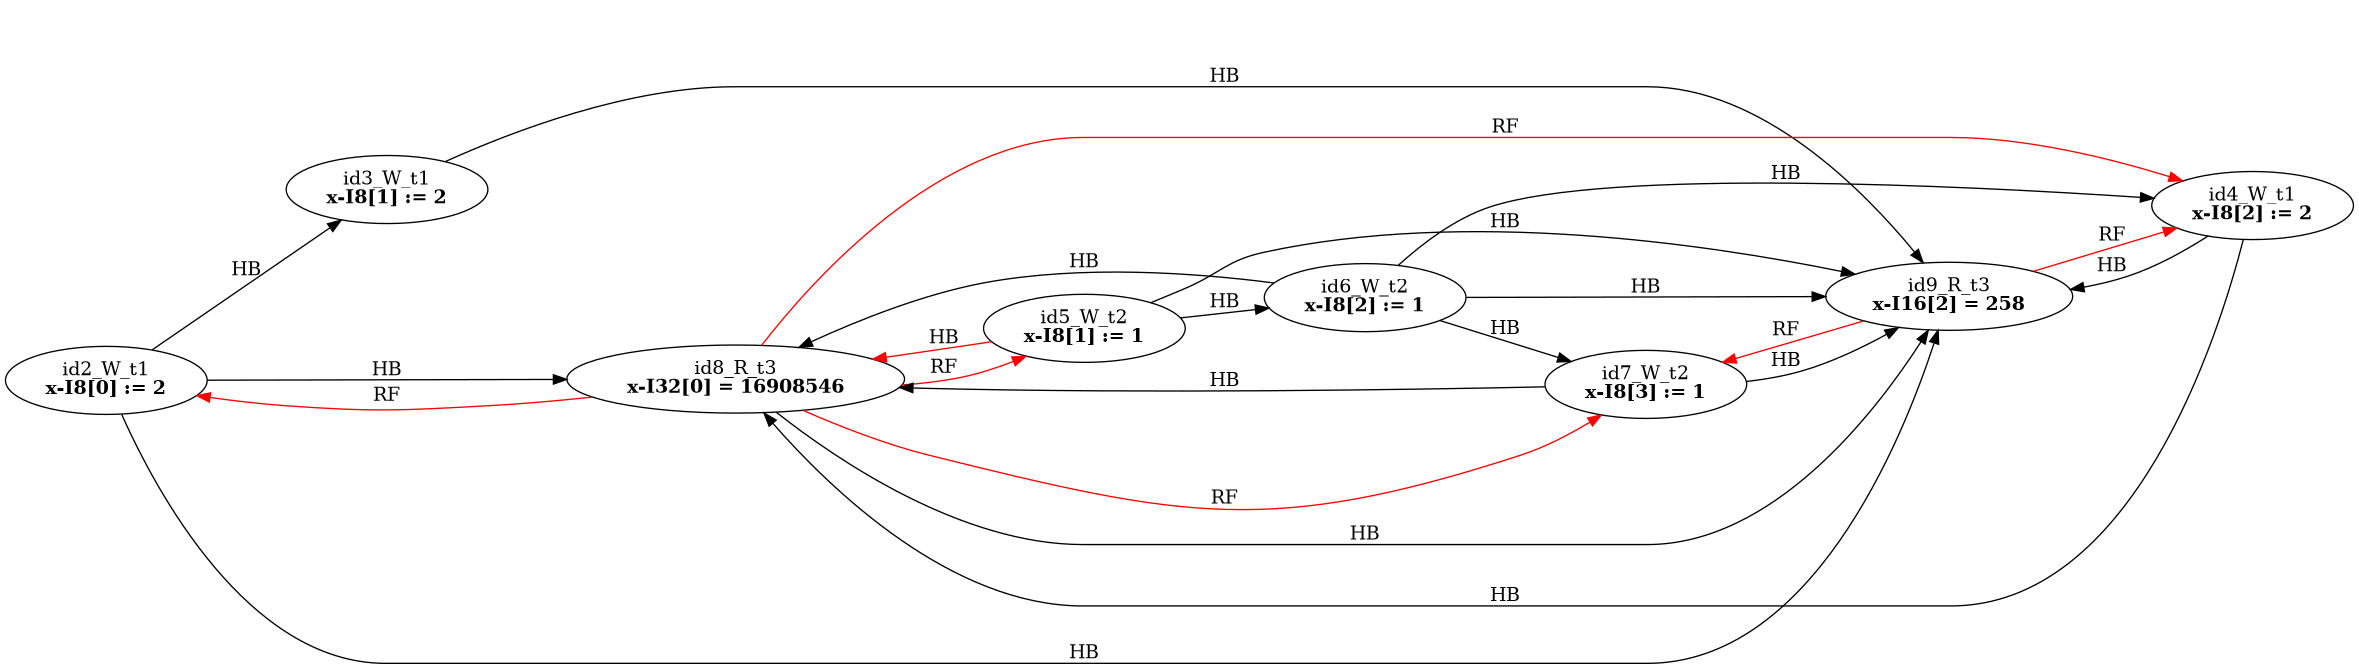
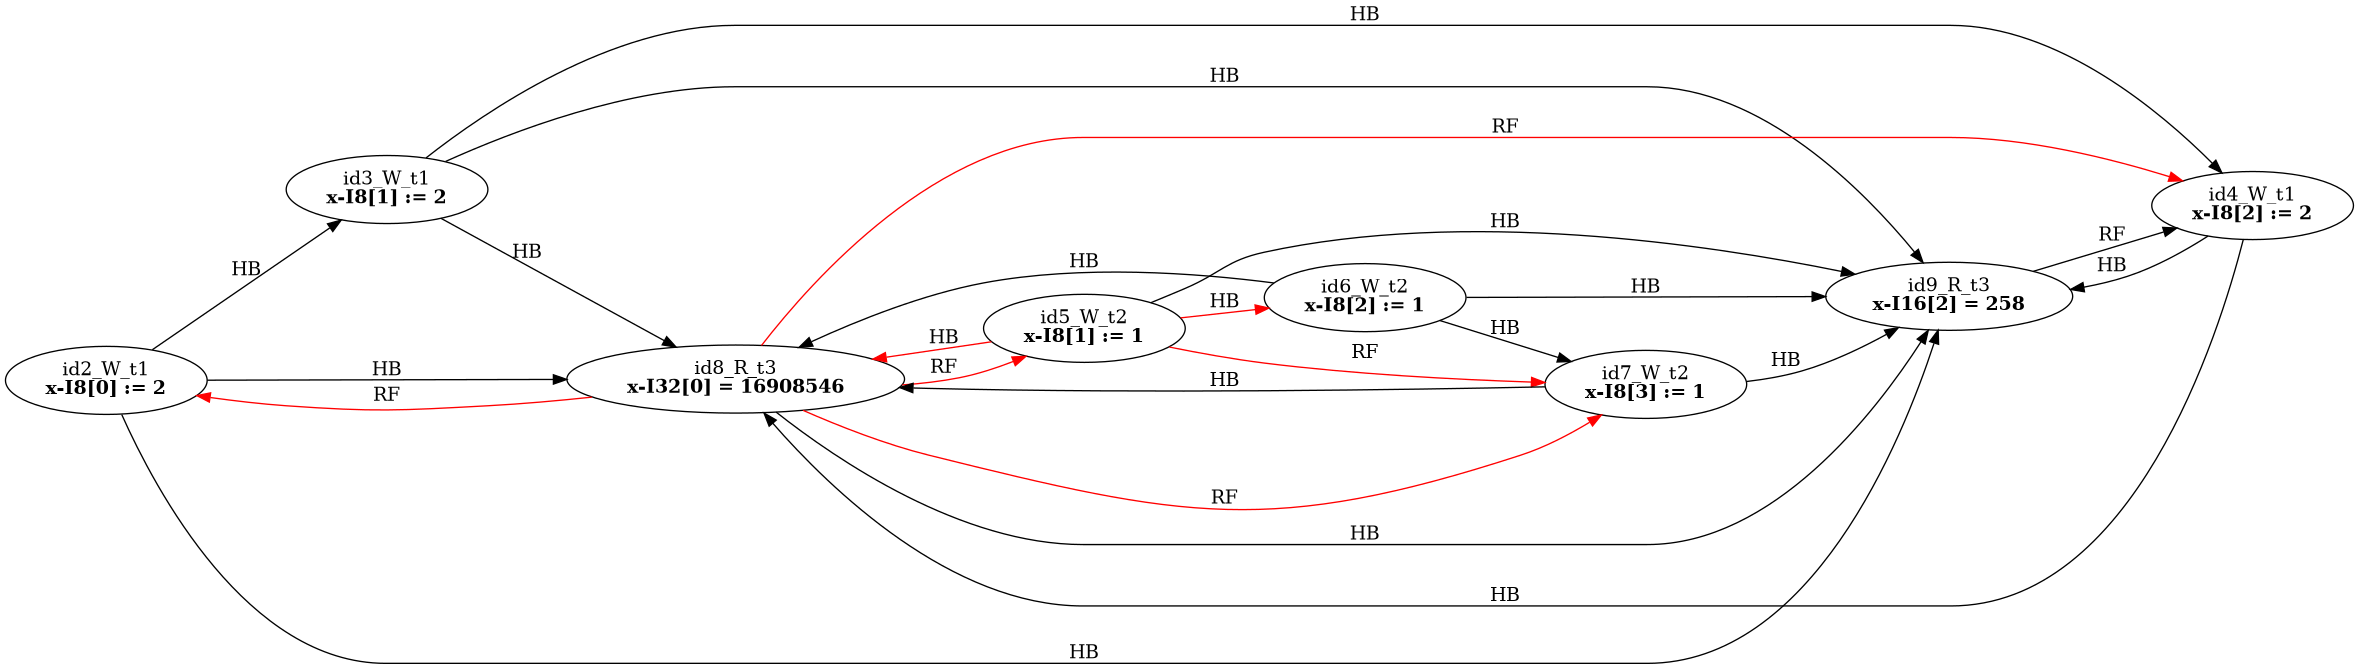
edge "id6_W_t2" -> "id4_W_t1": now "id3_W_t1" -> "id4_W_t1"
edge "id9_R_t3" -> "id4_W_t1": color red -> black
edge "id3_W_t1" -> "id8_R_t3": added, label "HB"
edge "id5_W_t2" -> "id6_W_t2": color black -> red
edge "id9_R_t3" -> "id7_W_t2": now "id5_W_t2" -> "id7_W_t2"
